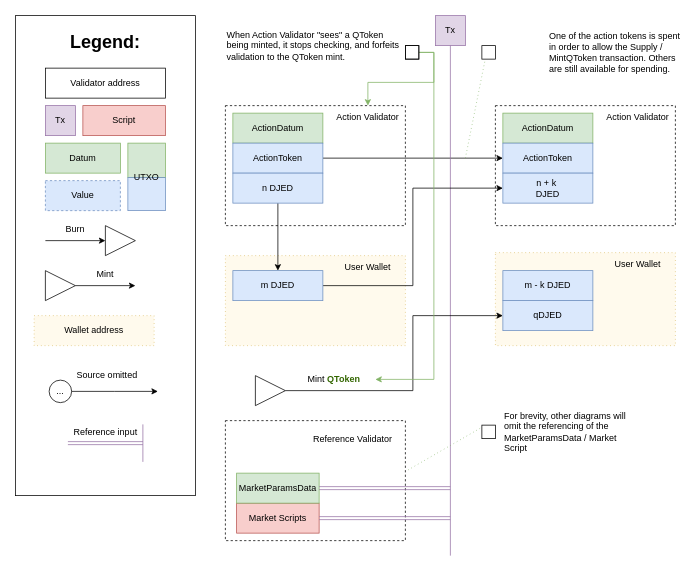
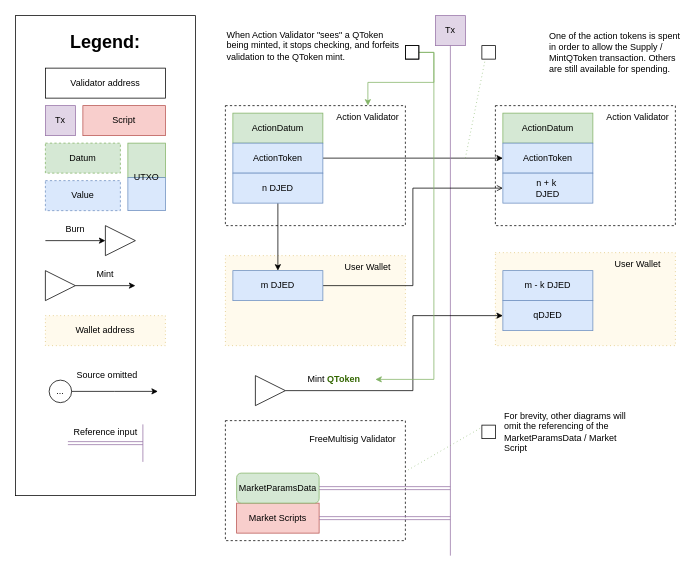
node "Datum": style solid -> dashed
edge "m DJED" -> "n + k DJED": arrowhead classic -> open
node "Wallet address": moved (94, 330) -> (105, 330)
node "Reference Validator": label "Reference Validator" -> "FreeMultisig Validator"
node "MarketParamsData": shape rectangle -> rounded rectangle
